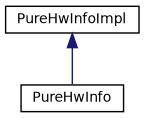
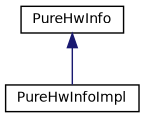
edge "PureHwInfo" -> "PureHwInfoImpl": reversed
